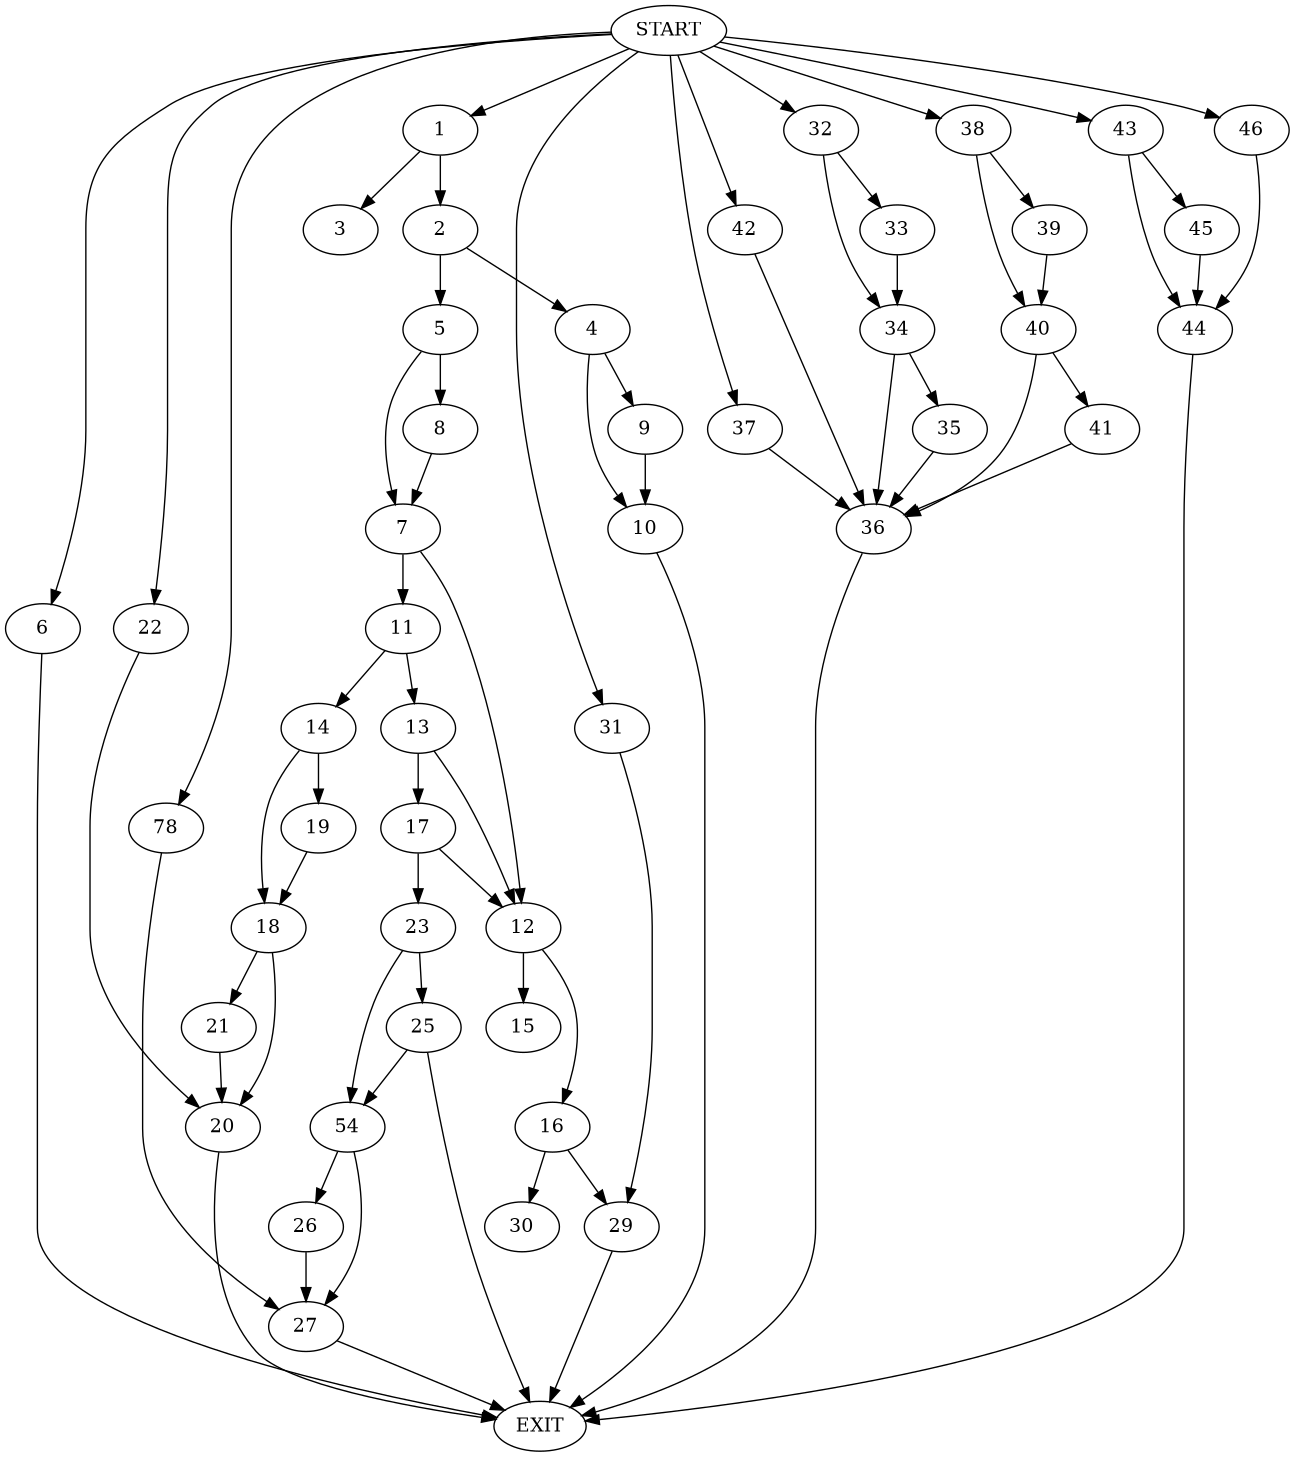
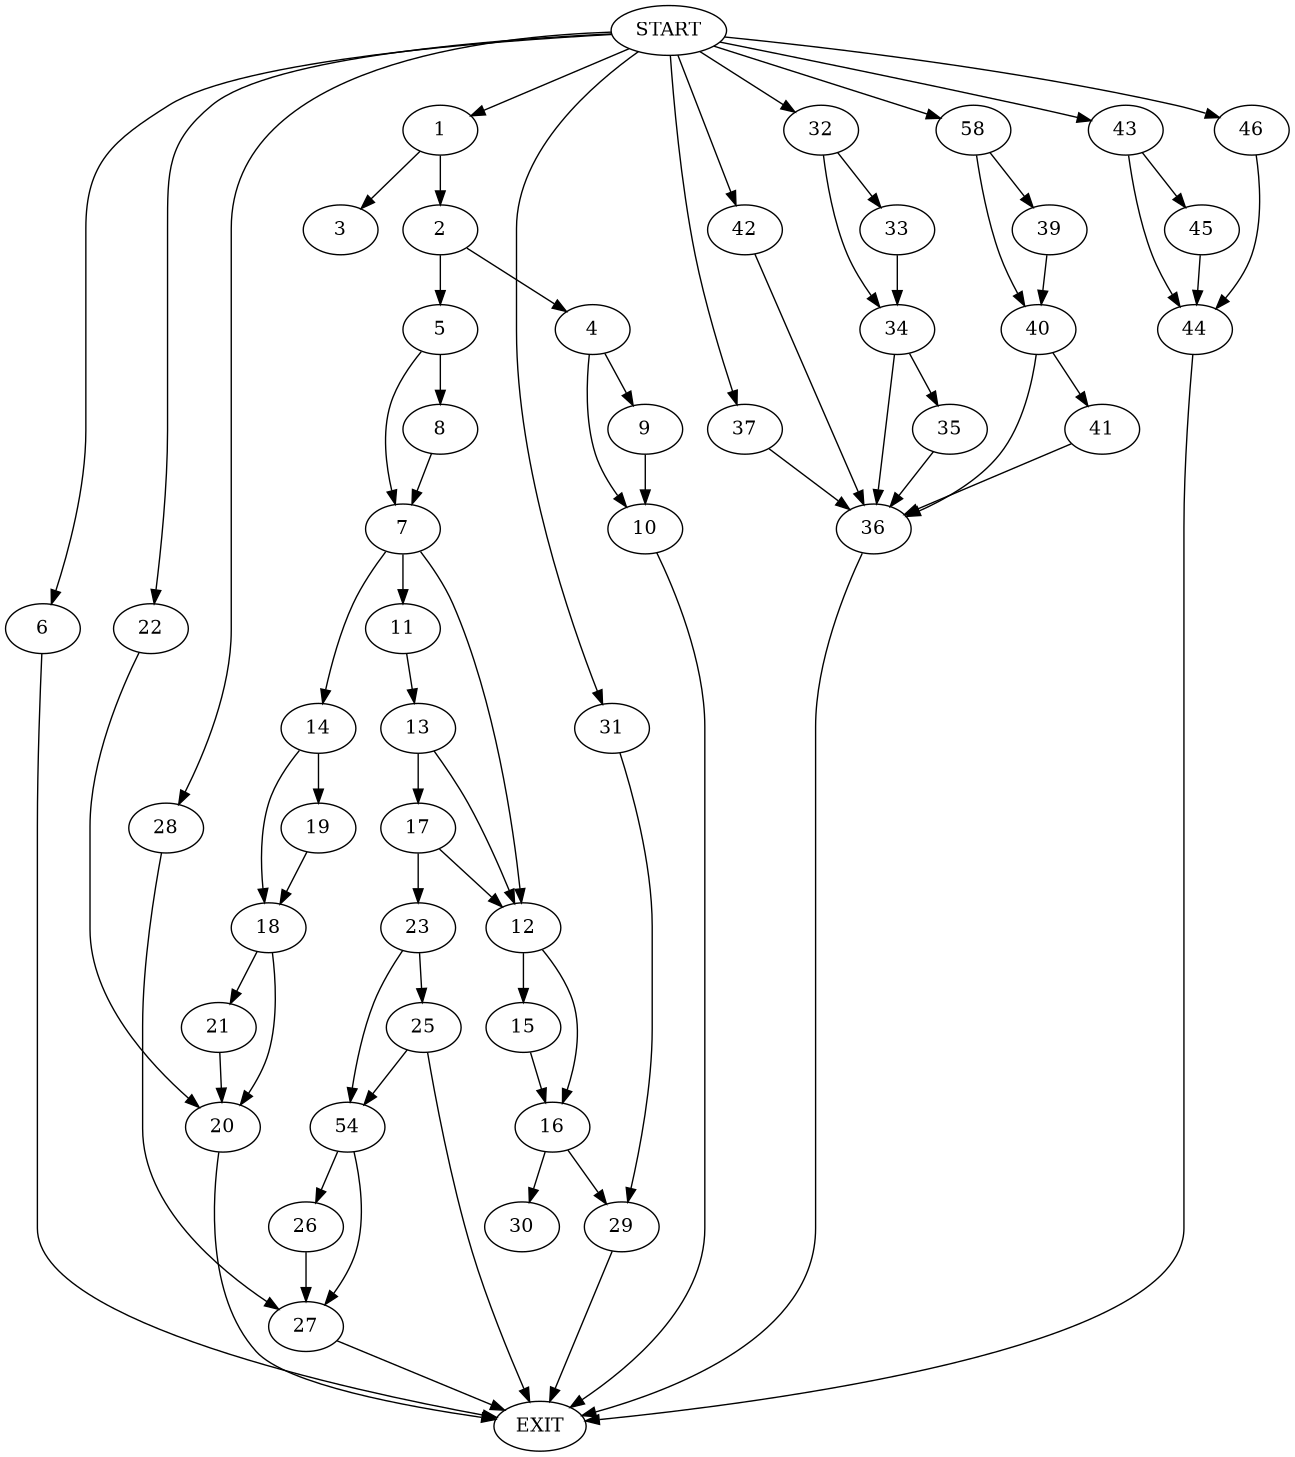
node "38": label "38" -> "58"
edge "11" -> "14": now "7" -> "14"
node "78": label "78" -> "28"
edge "15" -> "16": added
